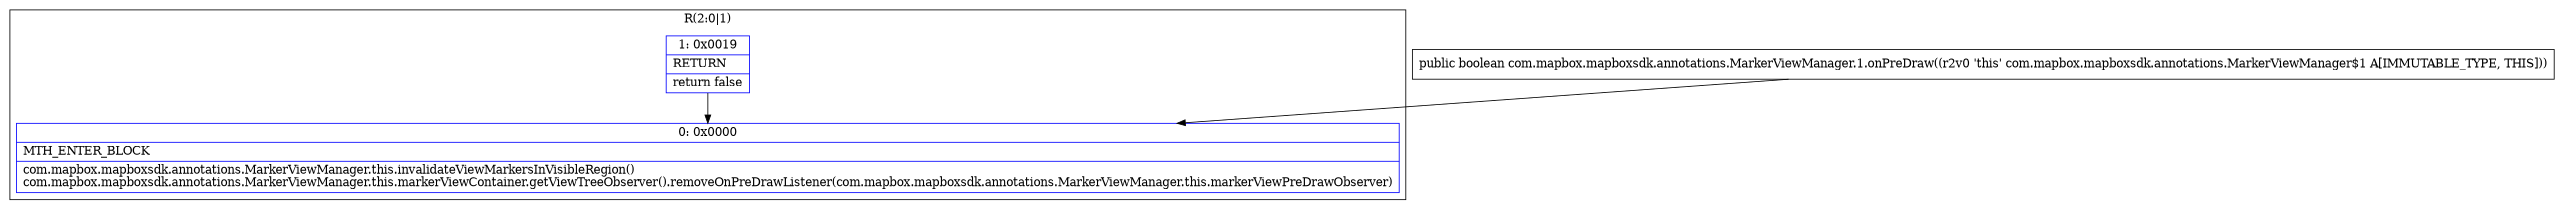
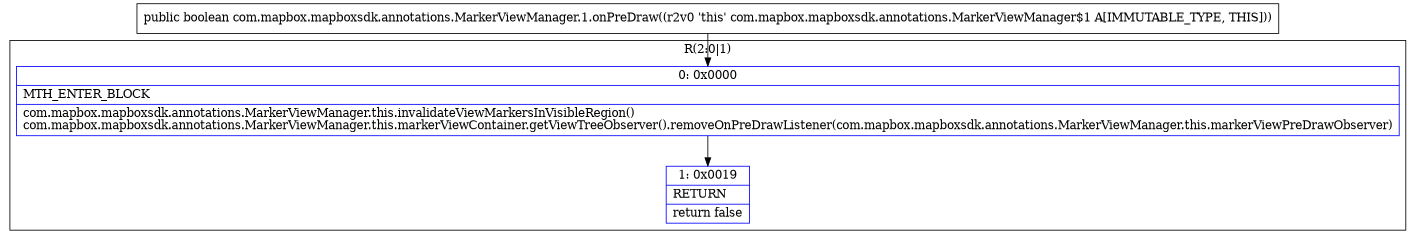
edge "1: 0x0019" -> "0: 0x0000": reversed
